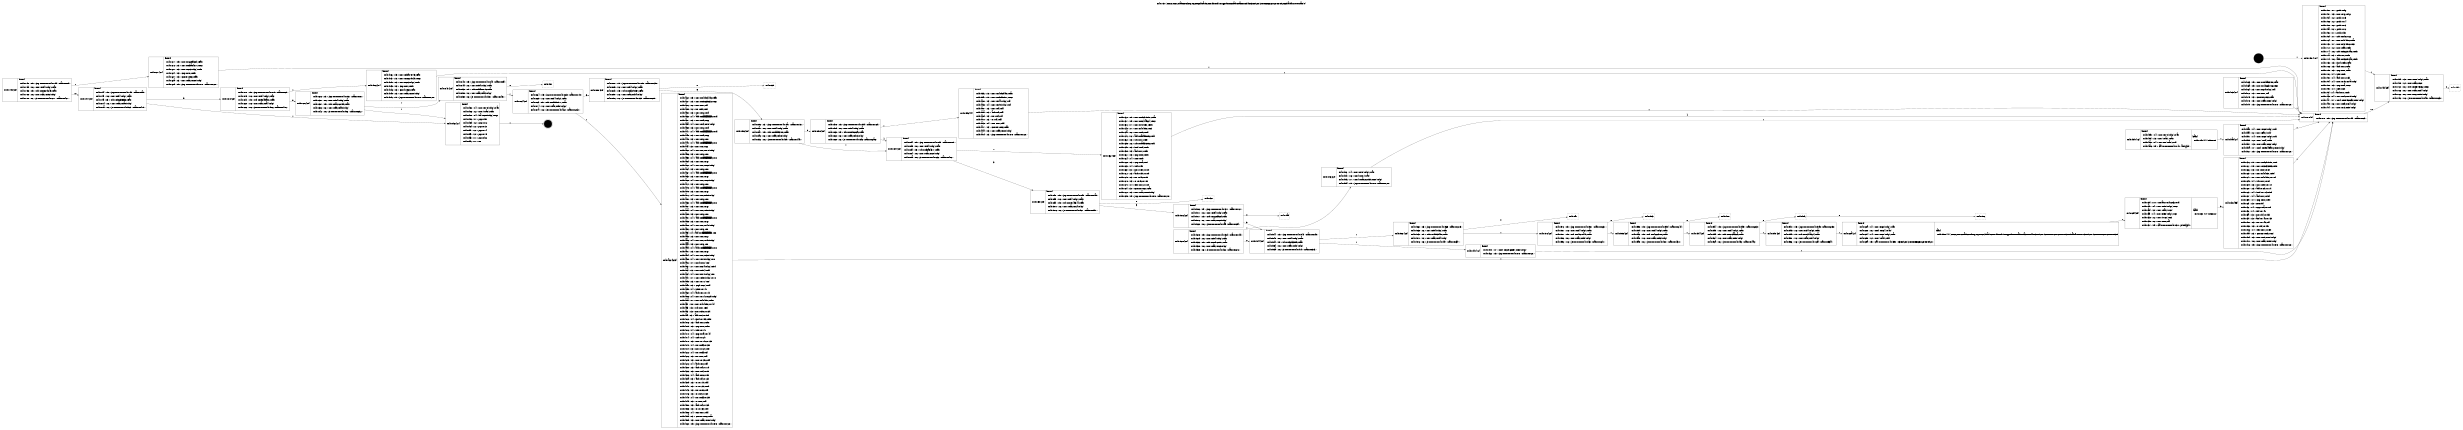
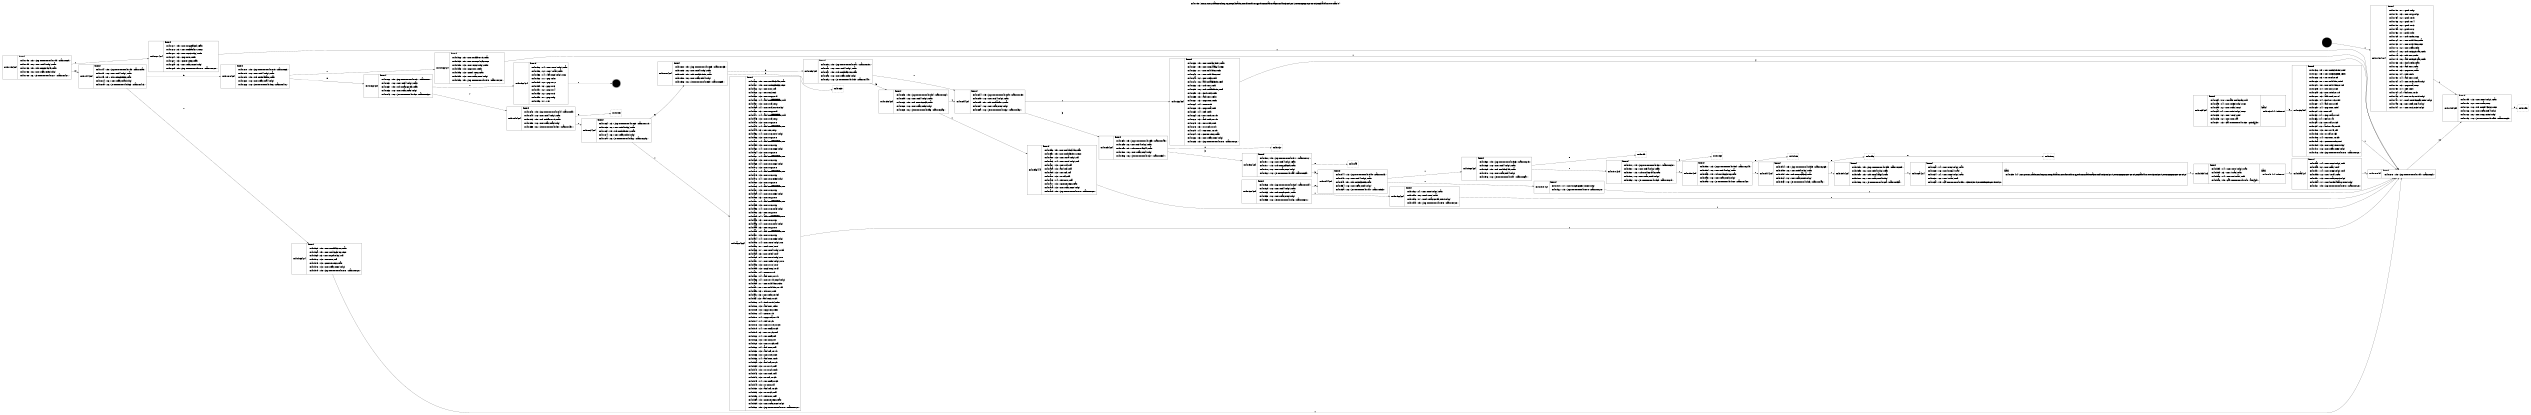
edge "0x4017f4 [28]" -> "0x401de2 [21]": now "0x4017f4 [28]" -> "0x401b65 [27]"
edge "0x401c8a [21]" -> "0x401c9f [29]": now "0x401c8a [21]" -> "0x401b9b [16]"
